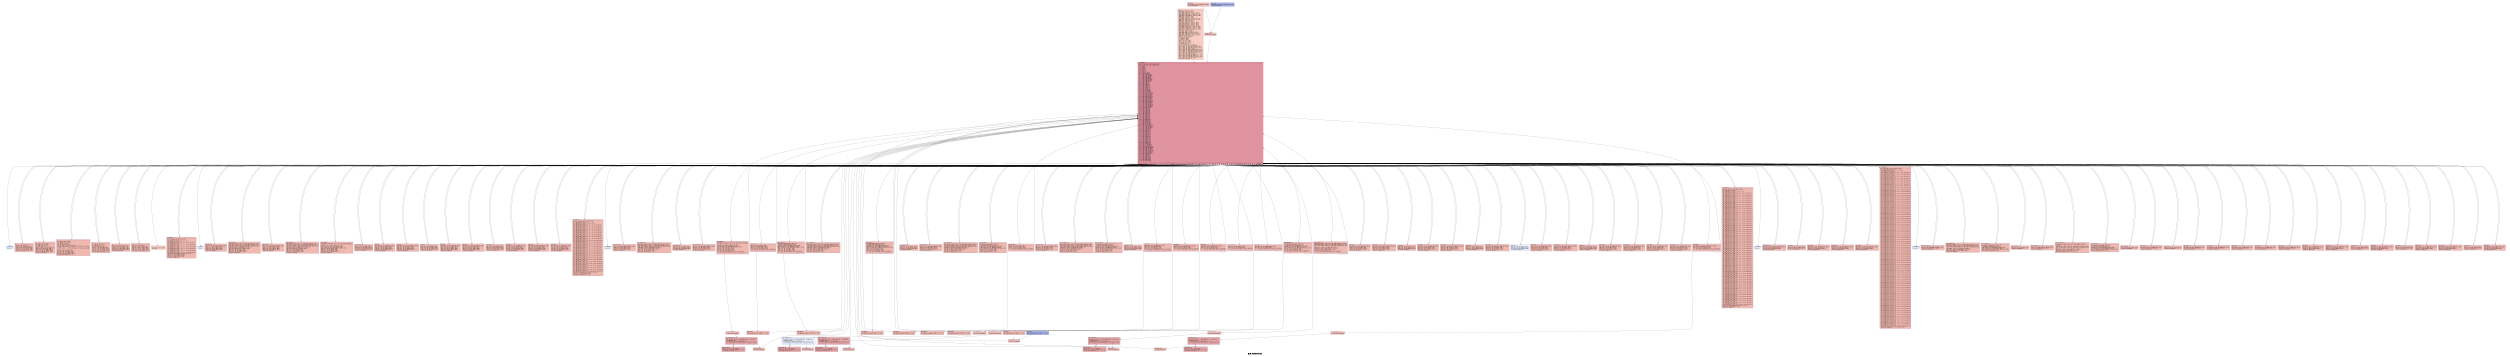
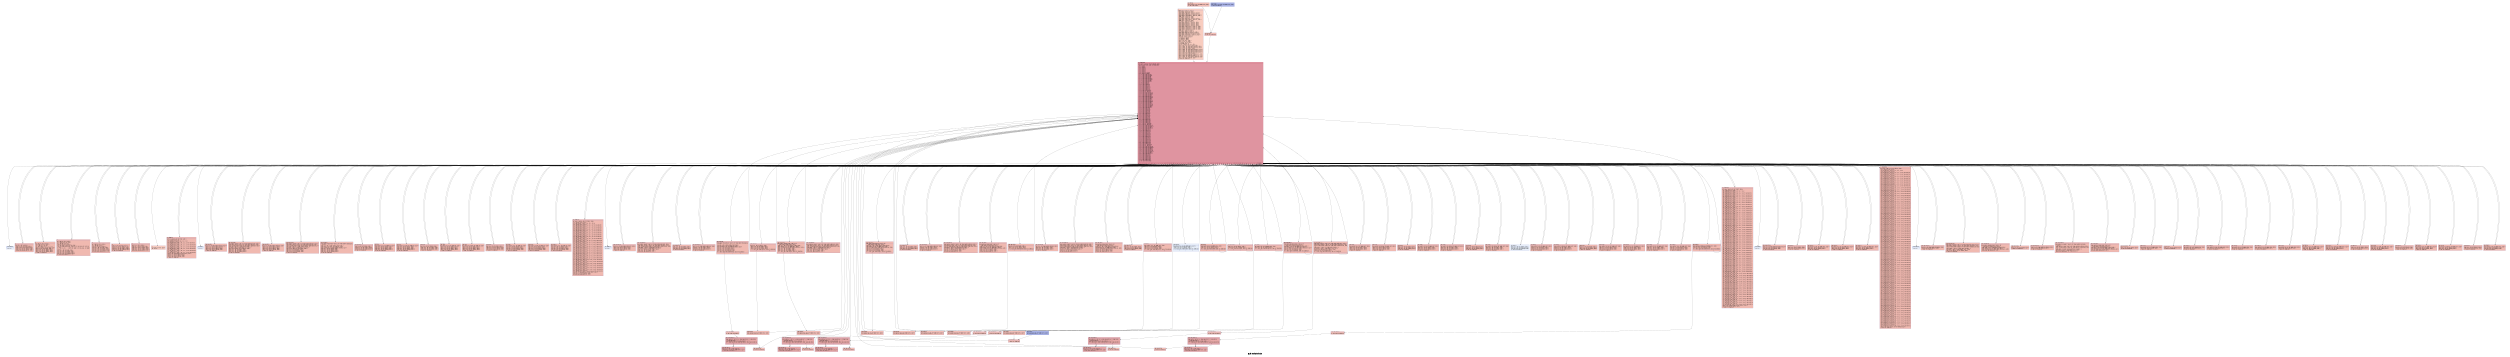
node "fake.block130:": fillcolor #de614d70 -> #c7d7f070
node "fake.loop.header338:": fillcolor #c7d7f070 -> #ca3b3770
